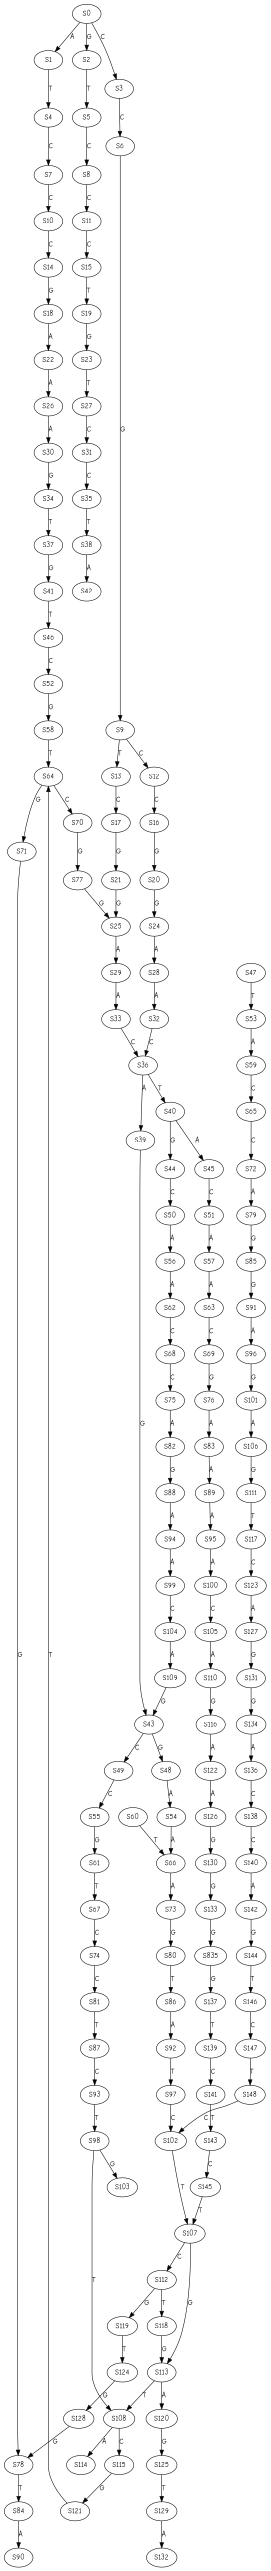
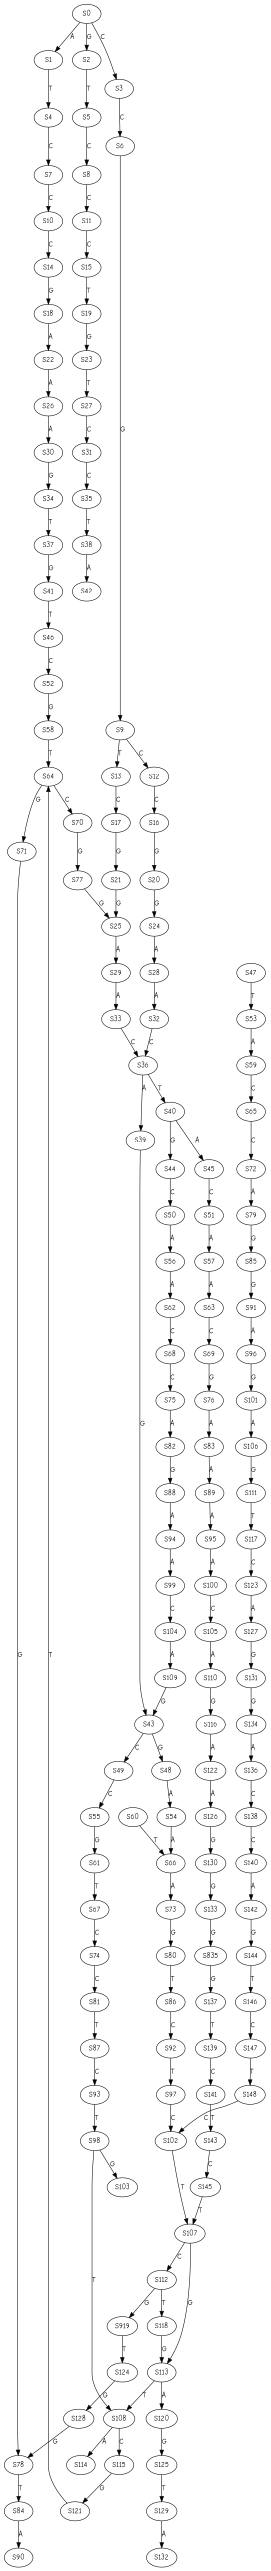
edge "S86" -> "S92": label "A" -> "C"
node "S119": label "S119" -> "S919"
